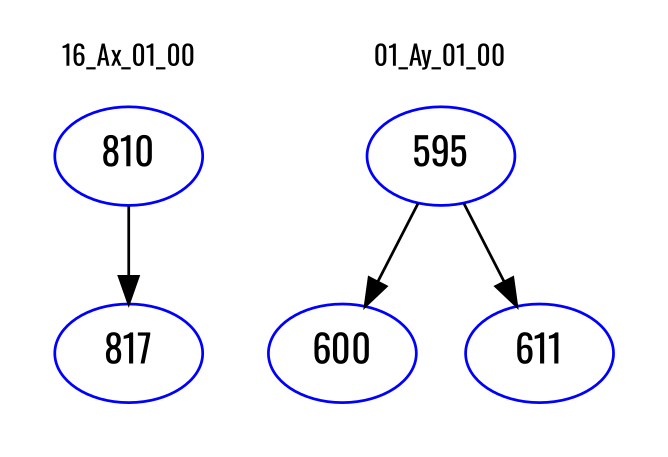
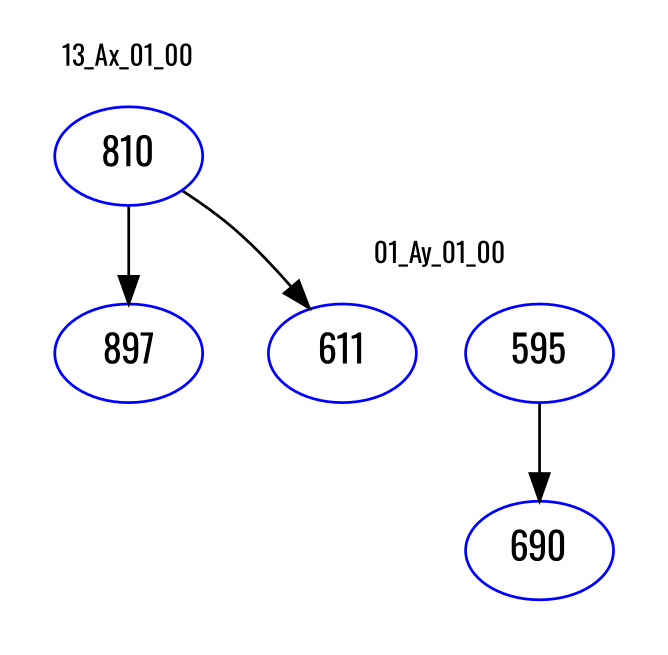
cluster "16_Ax_01_00": label "16_Ax_01_00" -> "13_Ax_01_00"
edge "595" -> "611": now "810" -> "611"
node "817": label "817" -> "897"
node "600": label "600" -> "690"
